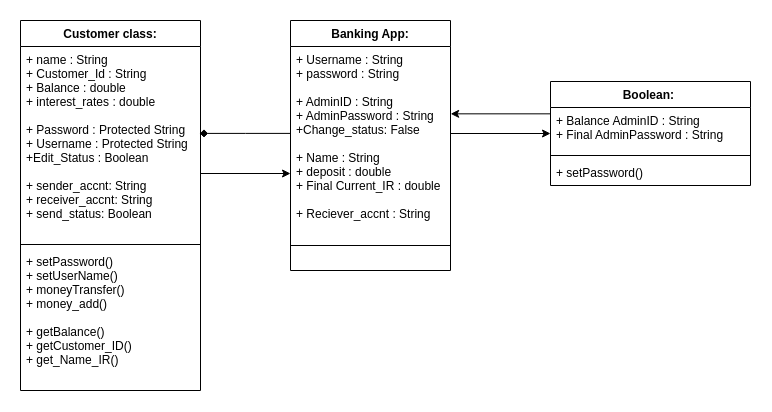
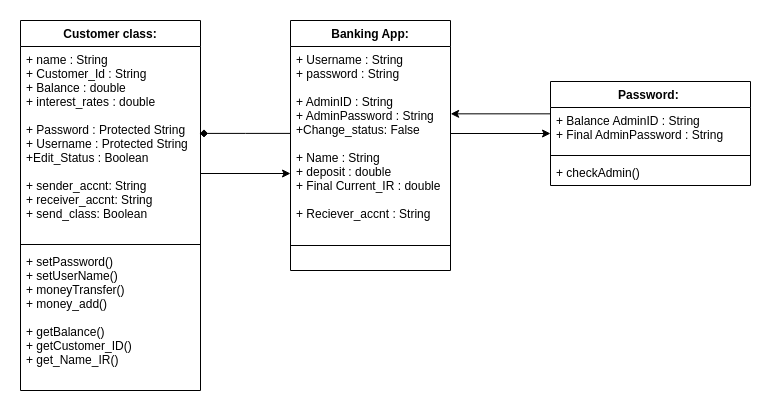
node "+ name : String + Customer_Id : String + Balance : double + interest_rates : double + Password : Protected String + Username : Protected String +Edit_Status : Boolean + sender_accnt: String + receiver_accnt: String + send_status: Boolean": label "+ name : String + Customer_Id : String + Balance : double + interest_rates : double + Password : Protected String + Username : Protected String +Edit_Status : Boolean + sender_accnt: String + receiver_accnt: String + send_status: Boolean" -> "+ name : String + Customer_Id : String + Balance : double + interest_rates : double + Password : Protected String + Username : Protected String +Edit_Status : Boolean + sender_accnt: String + receiver_accnt: String + send_class: Boolean"
node "Boolean:": label "Boolean:" -> "Password:"
node "+ setPassword()": label "+ setPassword()" -> "+ checkAdmin()"
